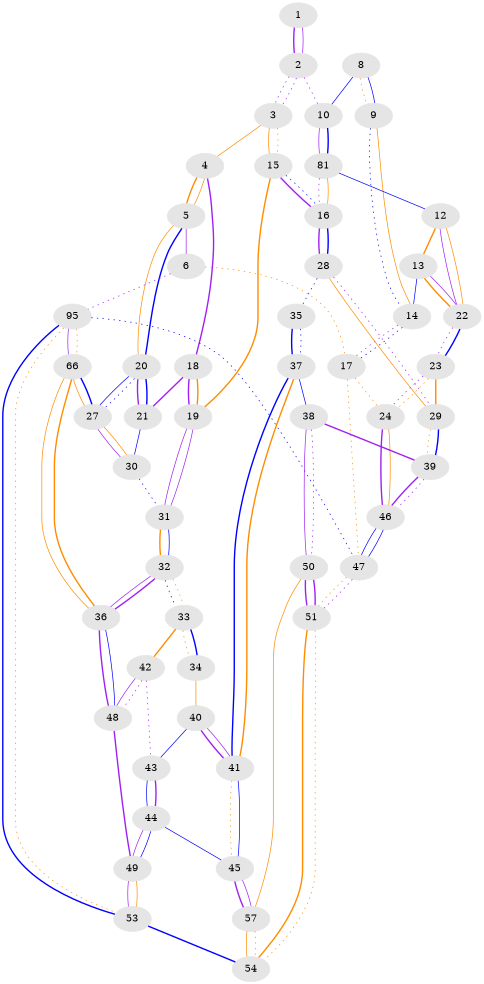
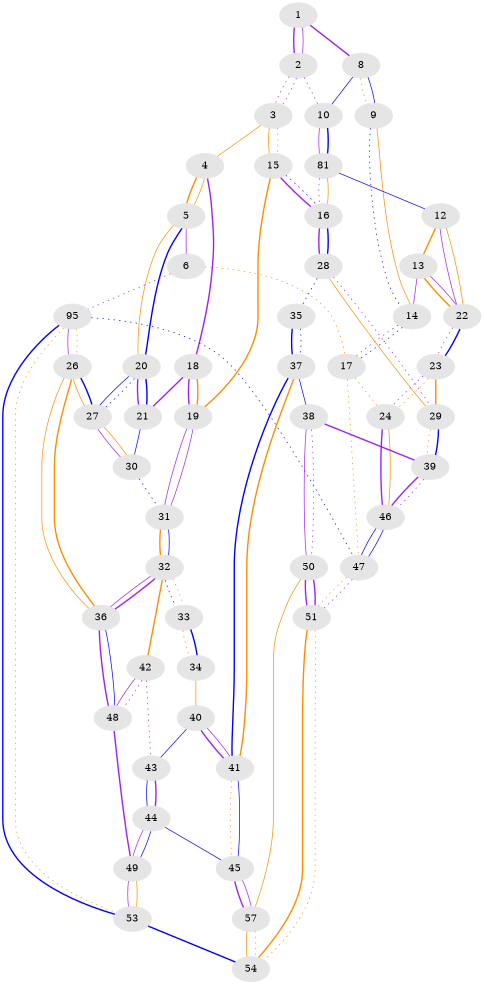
edge "1" -- "8": added
edge "13" -- "14": color blue -> purple
node "66": label "66" -> "26"
edge "33" -- "42": now "32" -- "42"
